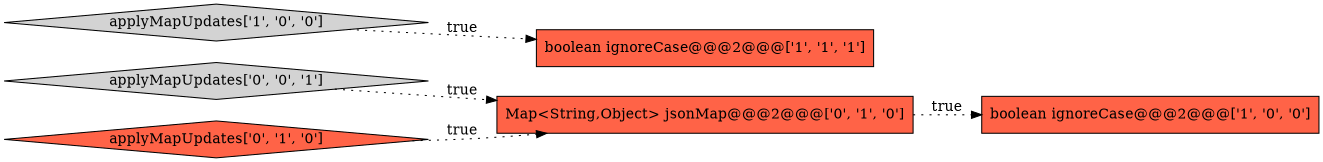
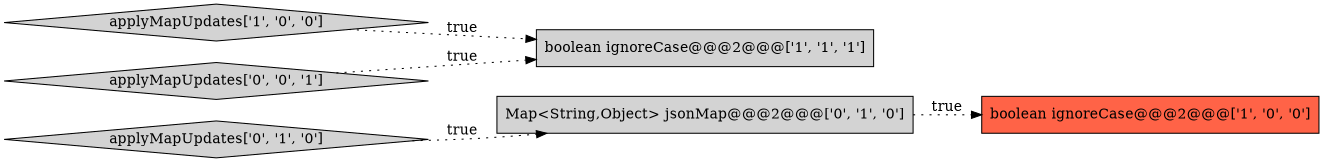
node "boolean ignoreCase@@@2@@@['1', '1', '1']": fillcolor tomato -> lightgray
edge "applyMapUpdates['0', '0', '1']" -> "Map<String,Object> jsonMap@@@2@@@['0', '1', '0']": now "applyMapUpdates['0', '0', '1']" -> "boolean ignoreCase@@@2@@@['1', '1', '1']"
node "Map<String,Object> jsonMap@@@2@@@['0', '1', '0']": fillcolor tomato -> lightgray
node "applyMapUpdates['0', '1', '0']": fillcolor tomato -> lightgray
